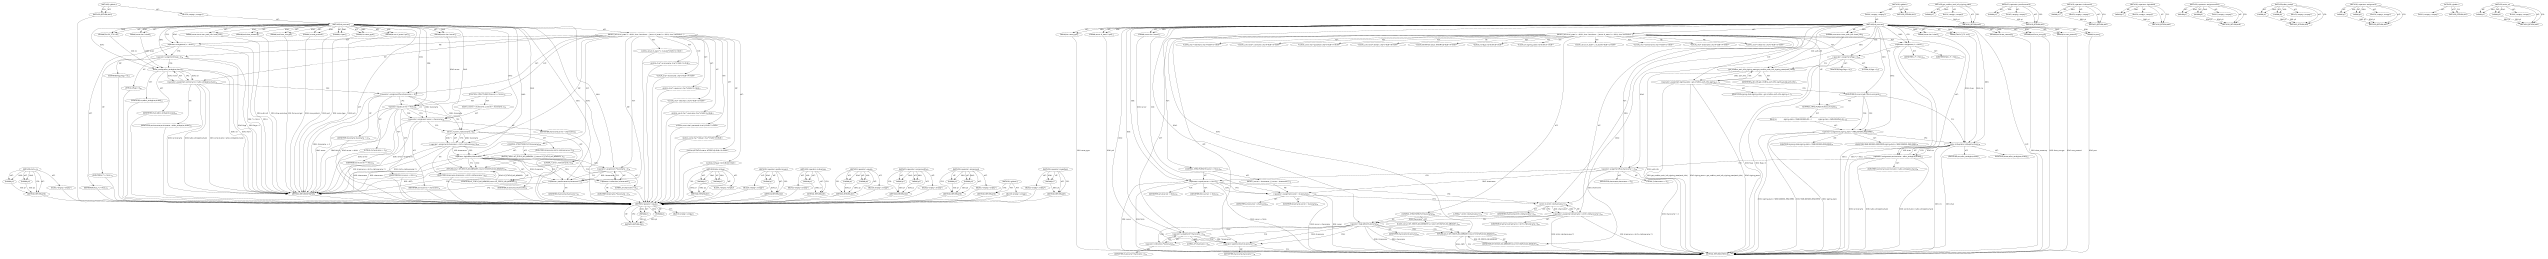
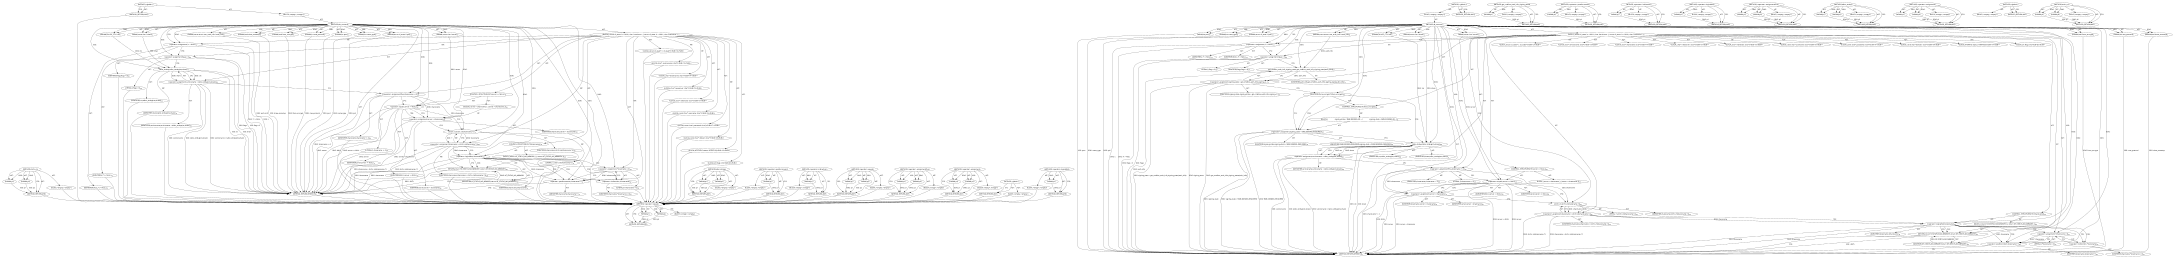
node "<(LOCAL,int signing_state: int)<SUB>21</SUB>>": removed
